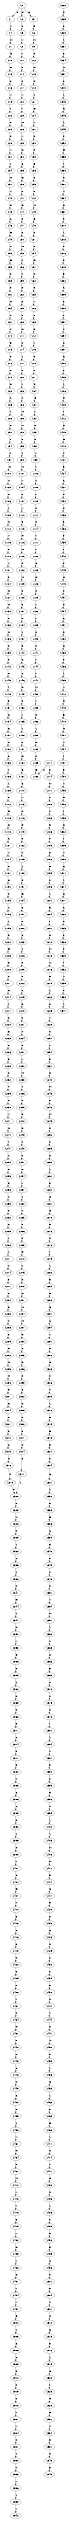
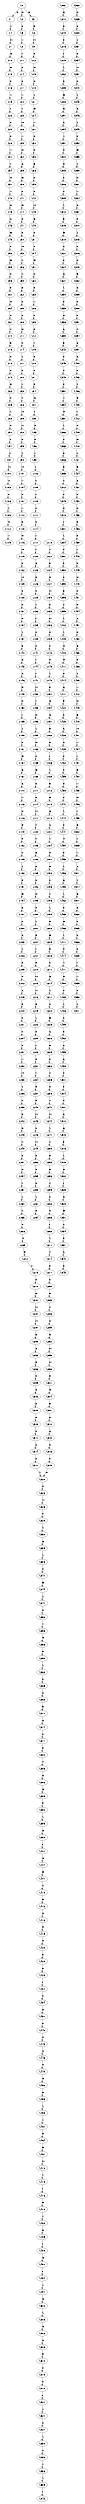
edge "S115" -> "S118": removed, label "T"
edge "S171" -> "S168": reversed
edge "S264" -> "S267": removed, label "G"
